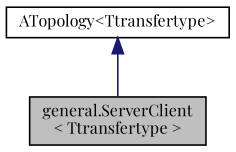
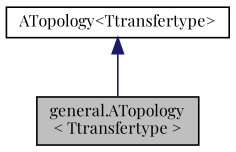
node "general.ServerClient < Ttransfertype >": label "general.ServerClient < Ttransfertype >" -> "general.ATopology < Ttransfertype >"
